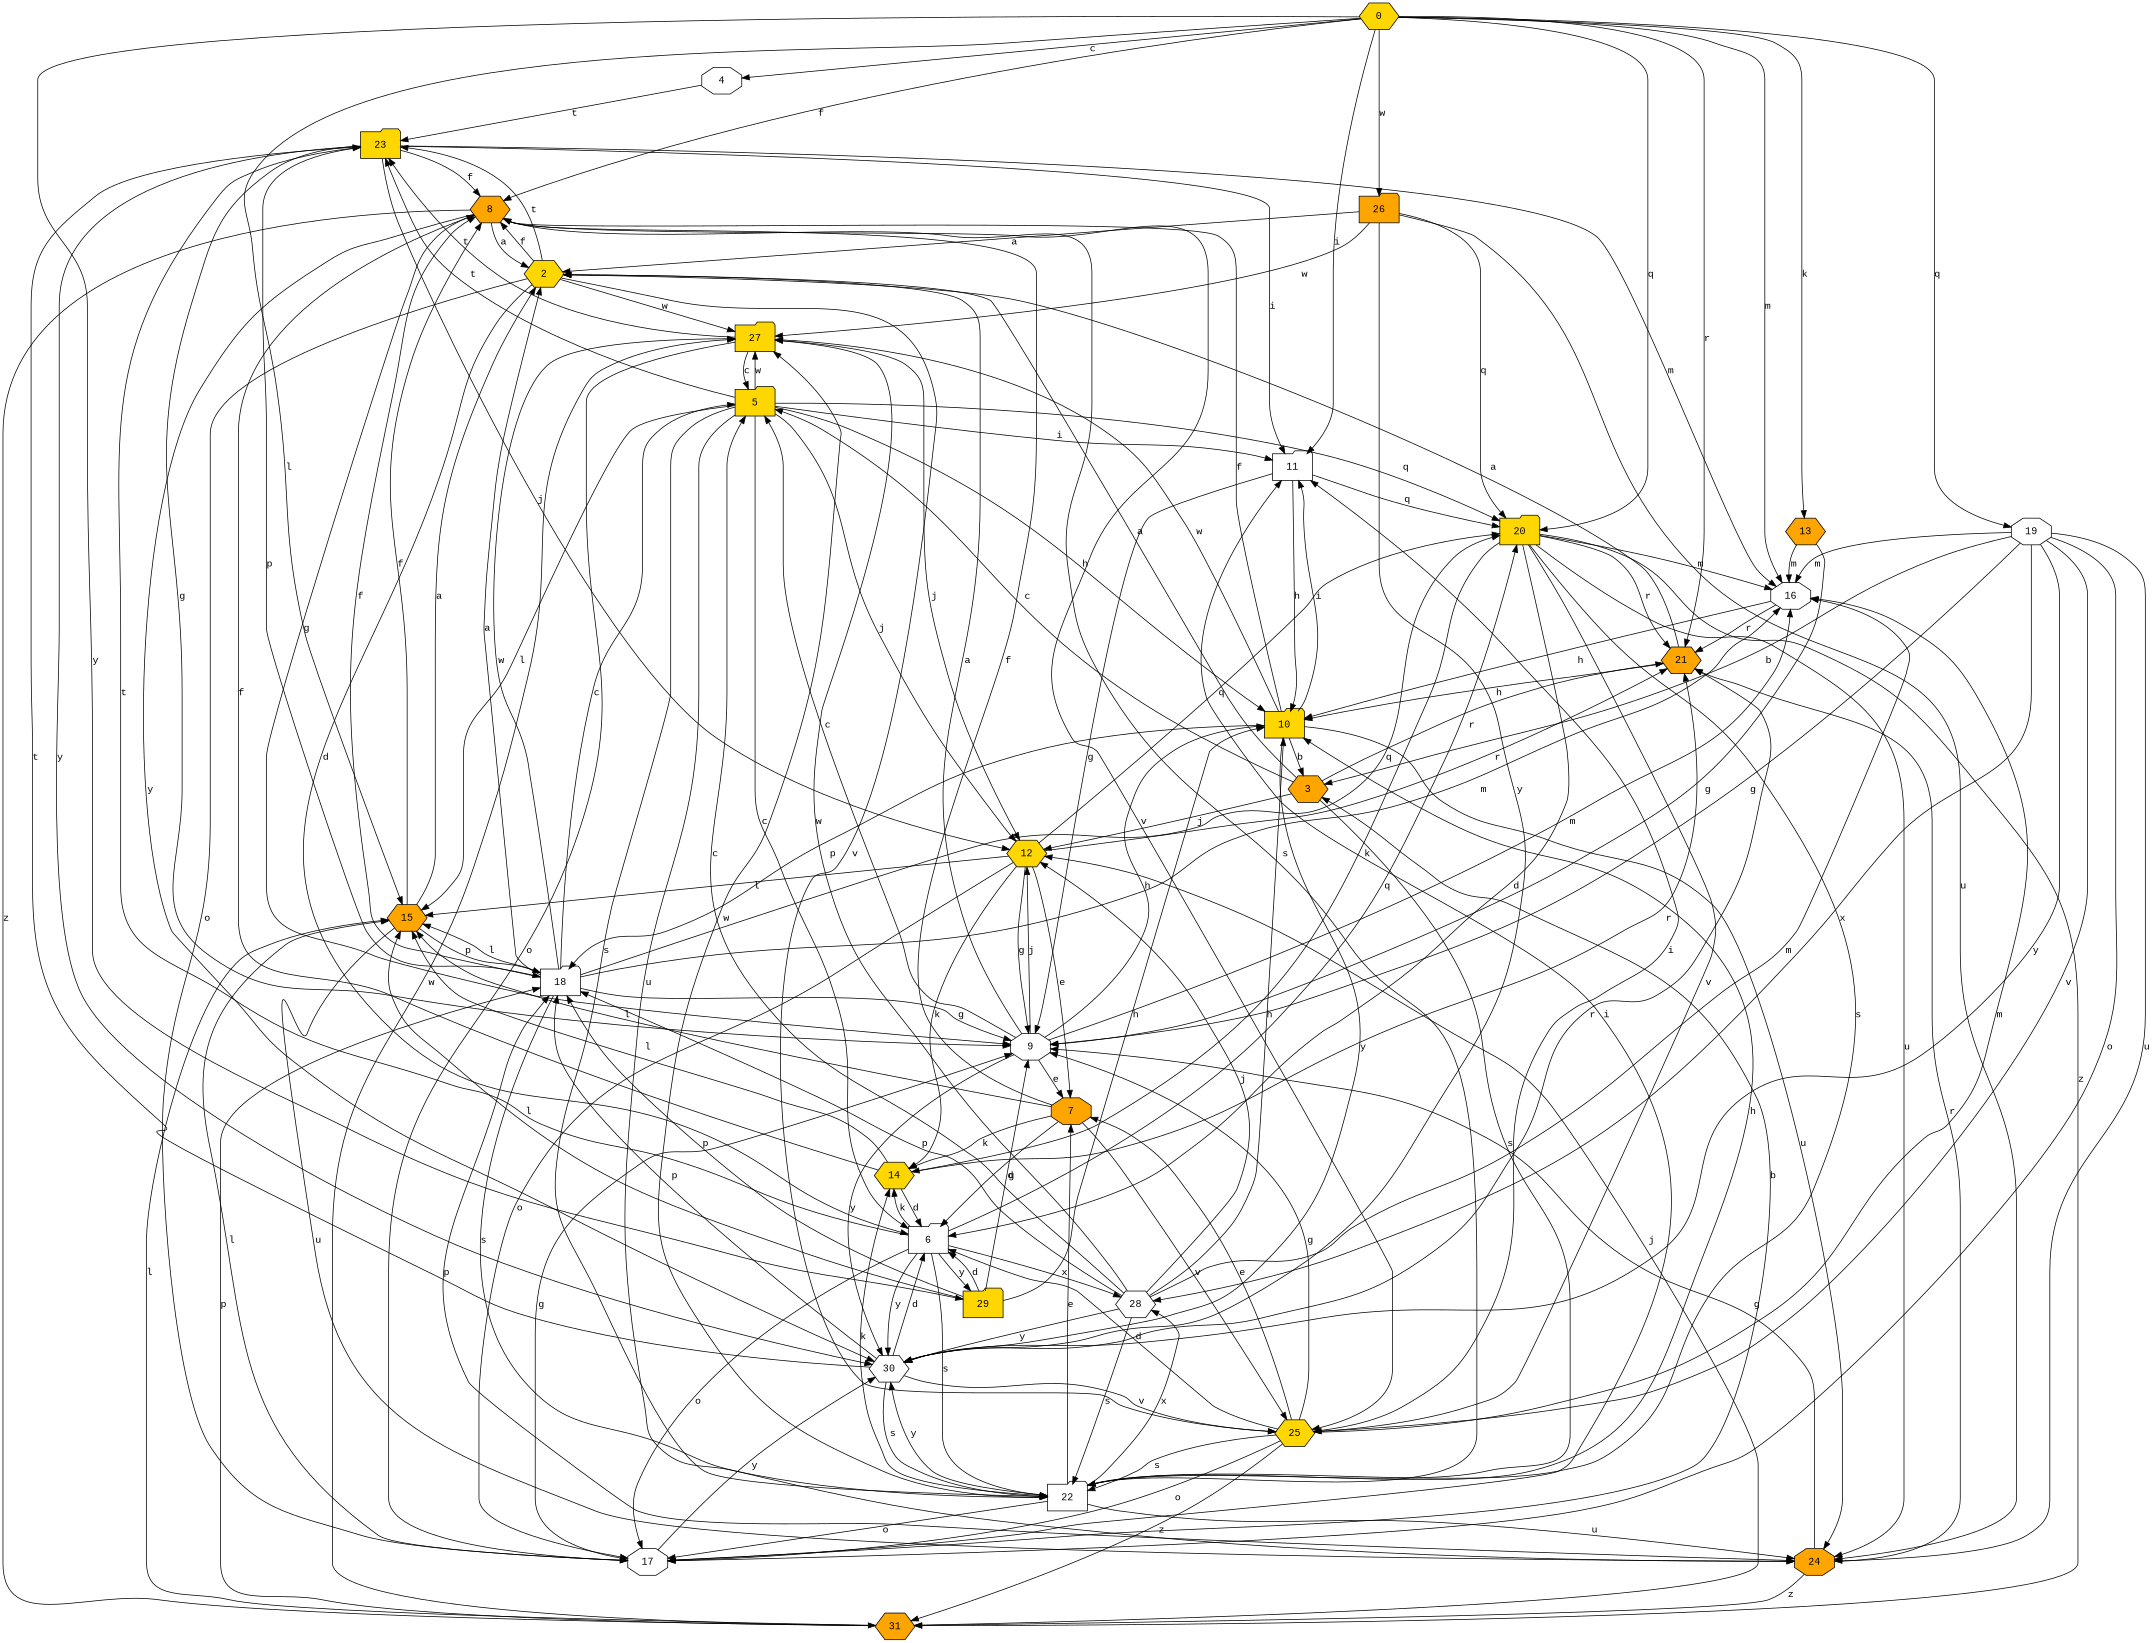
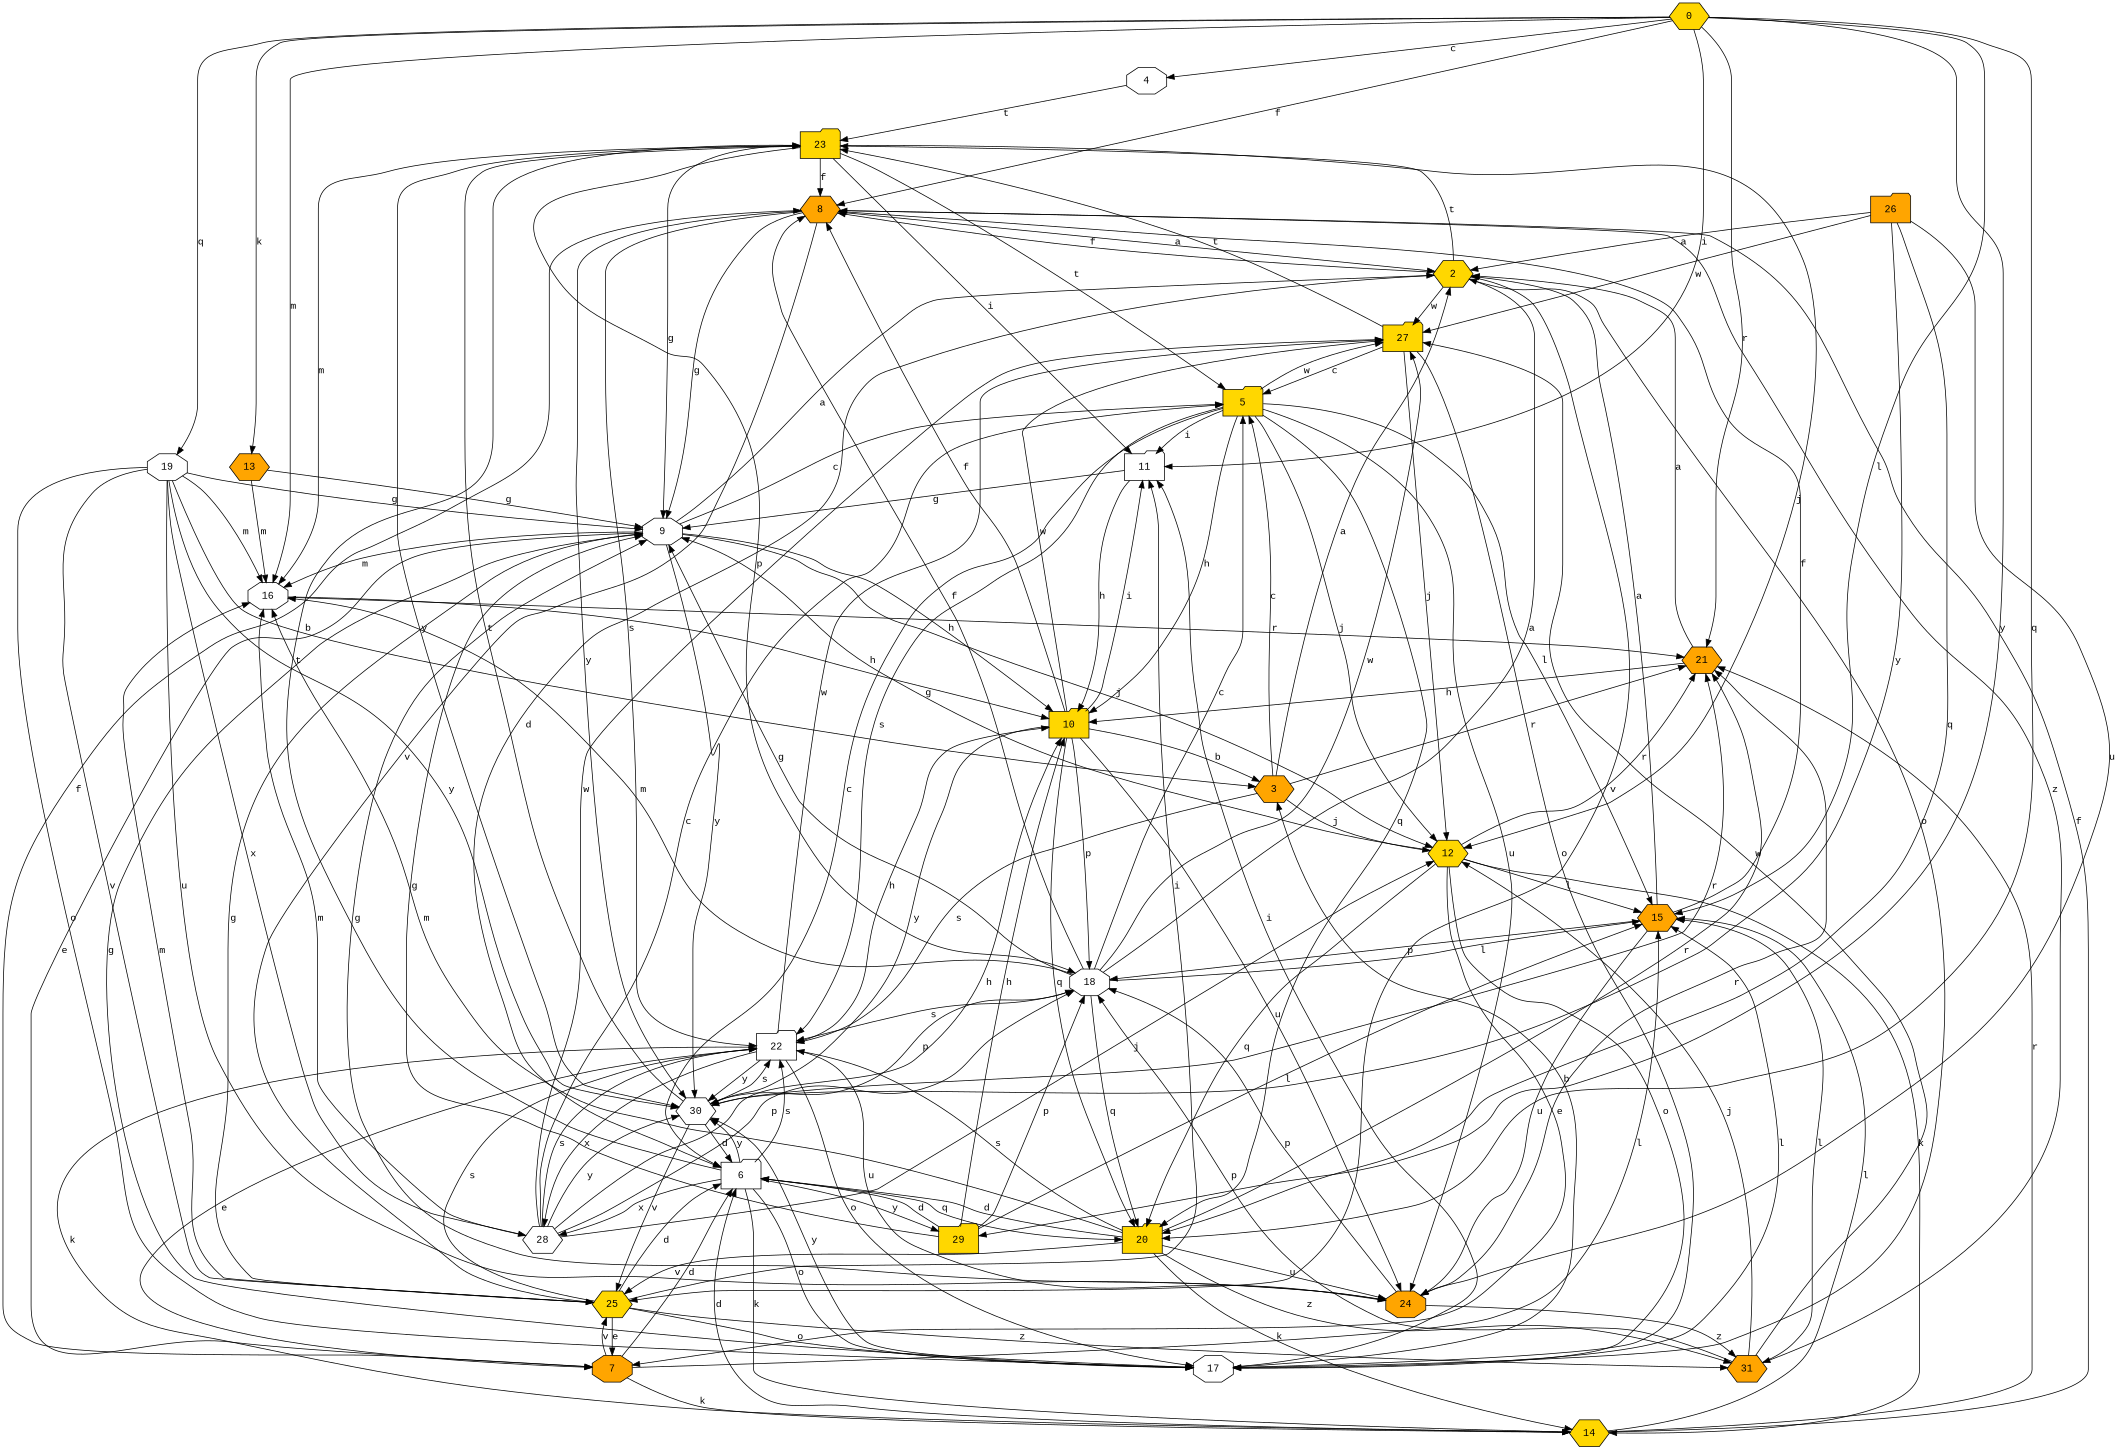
edge "0" -> "26": removed, label "w"
edge "5" -> "23": reversed
edge "11" -> "20": now "10" -> "20"
node "18": shape folder -> octagon
